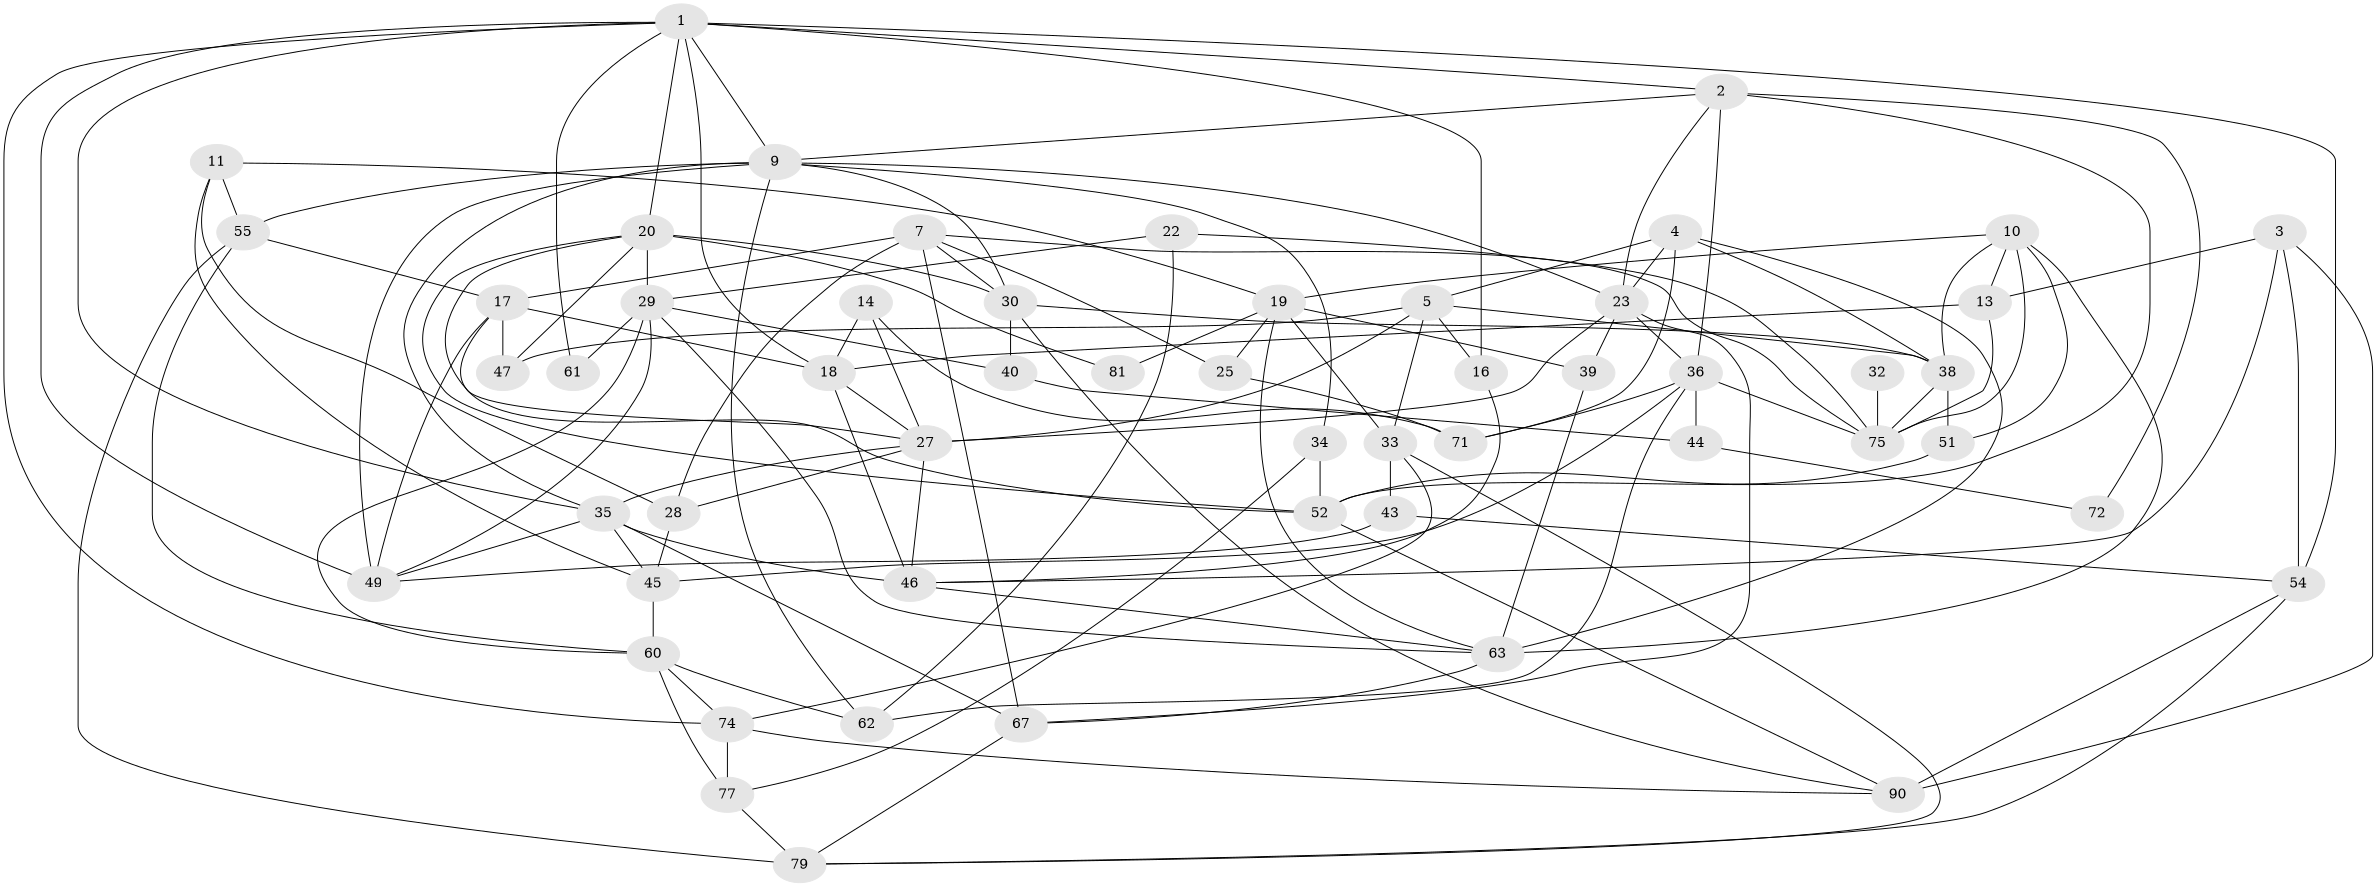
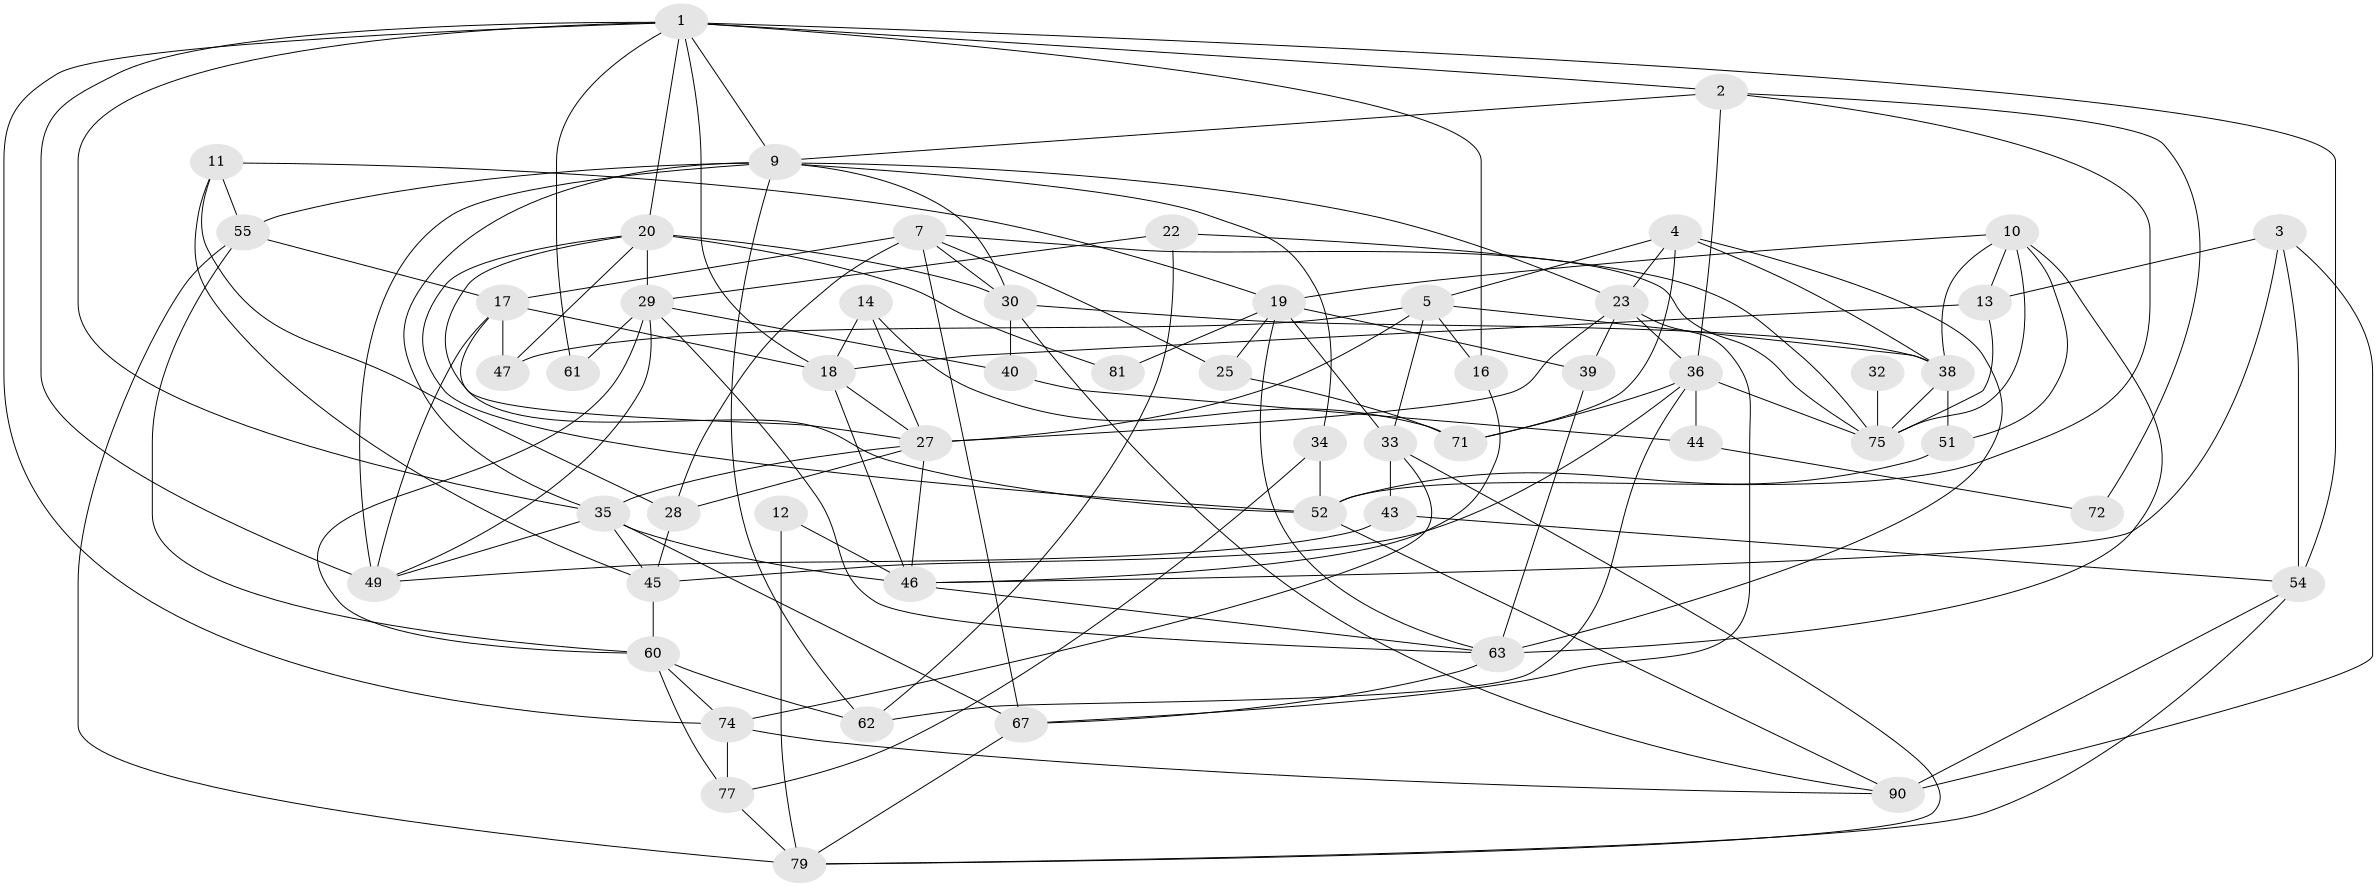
edge "2" -- "23": removed
node "12": added
